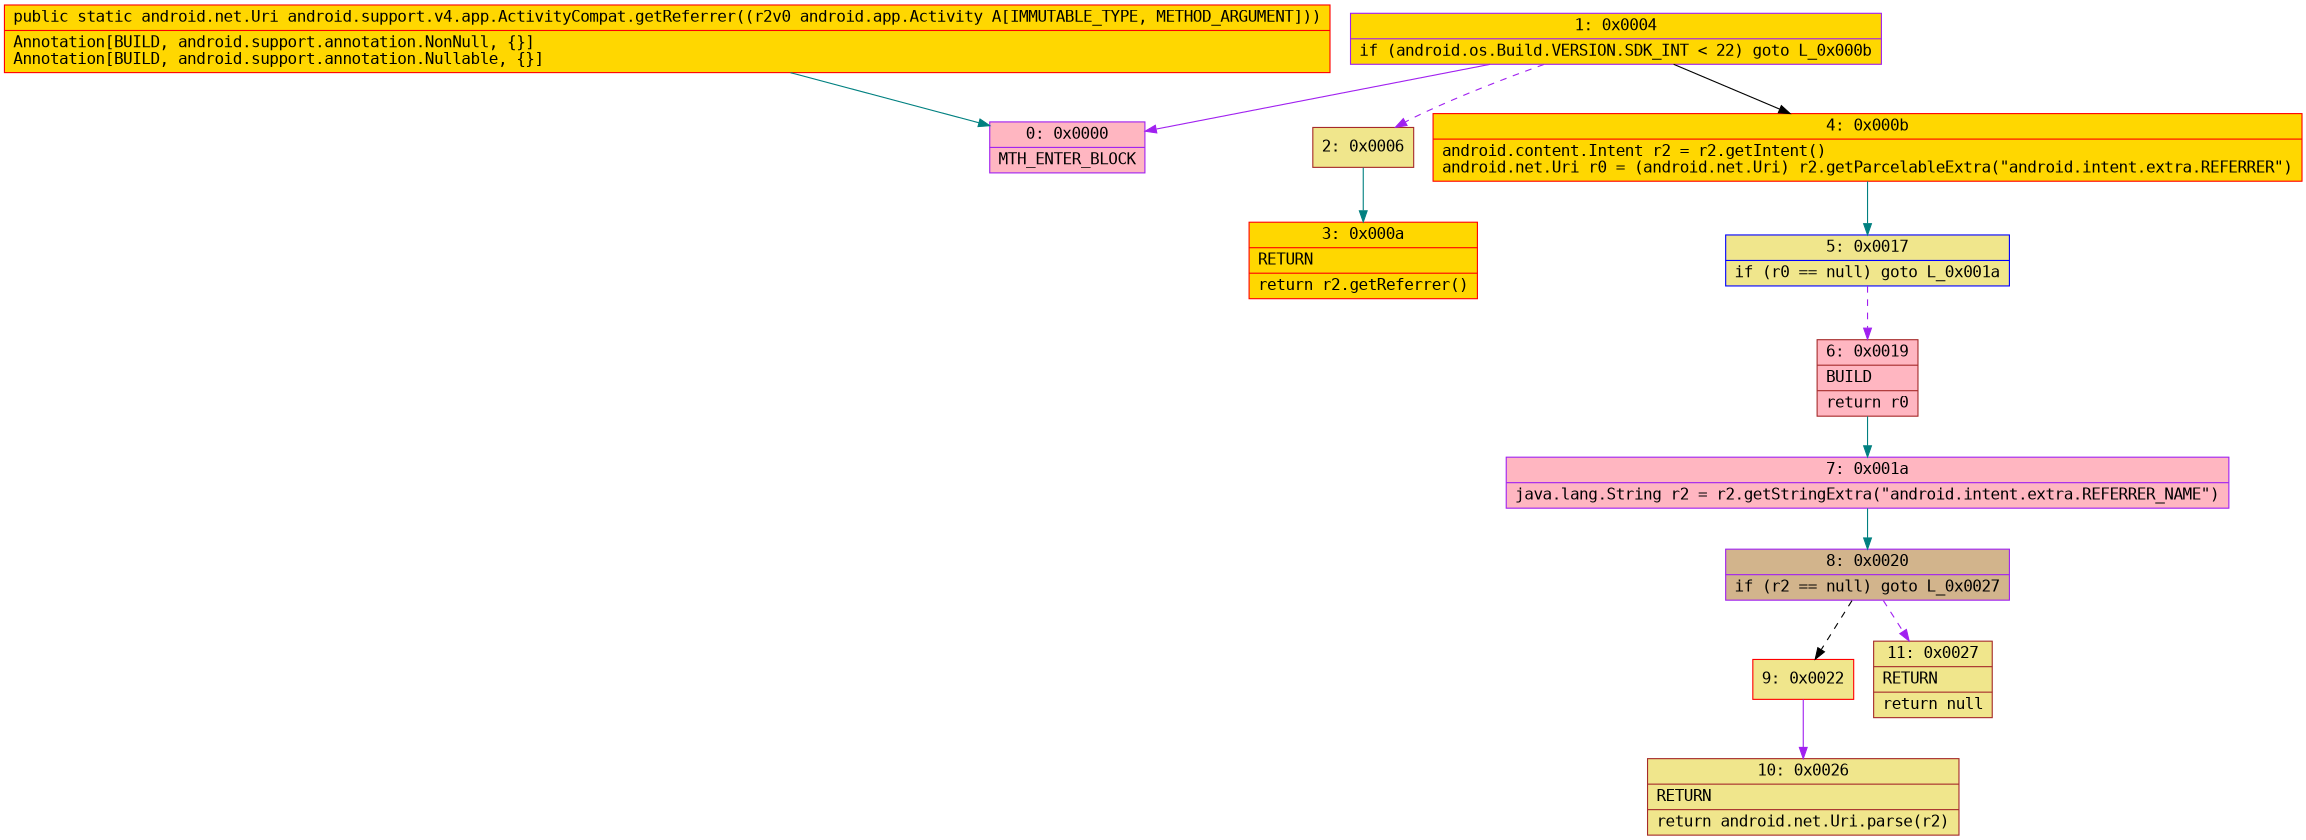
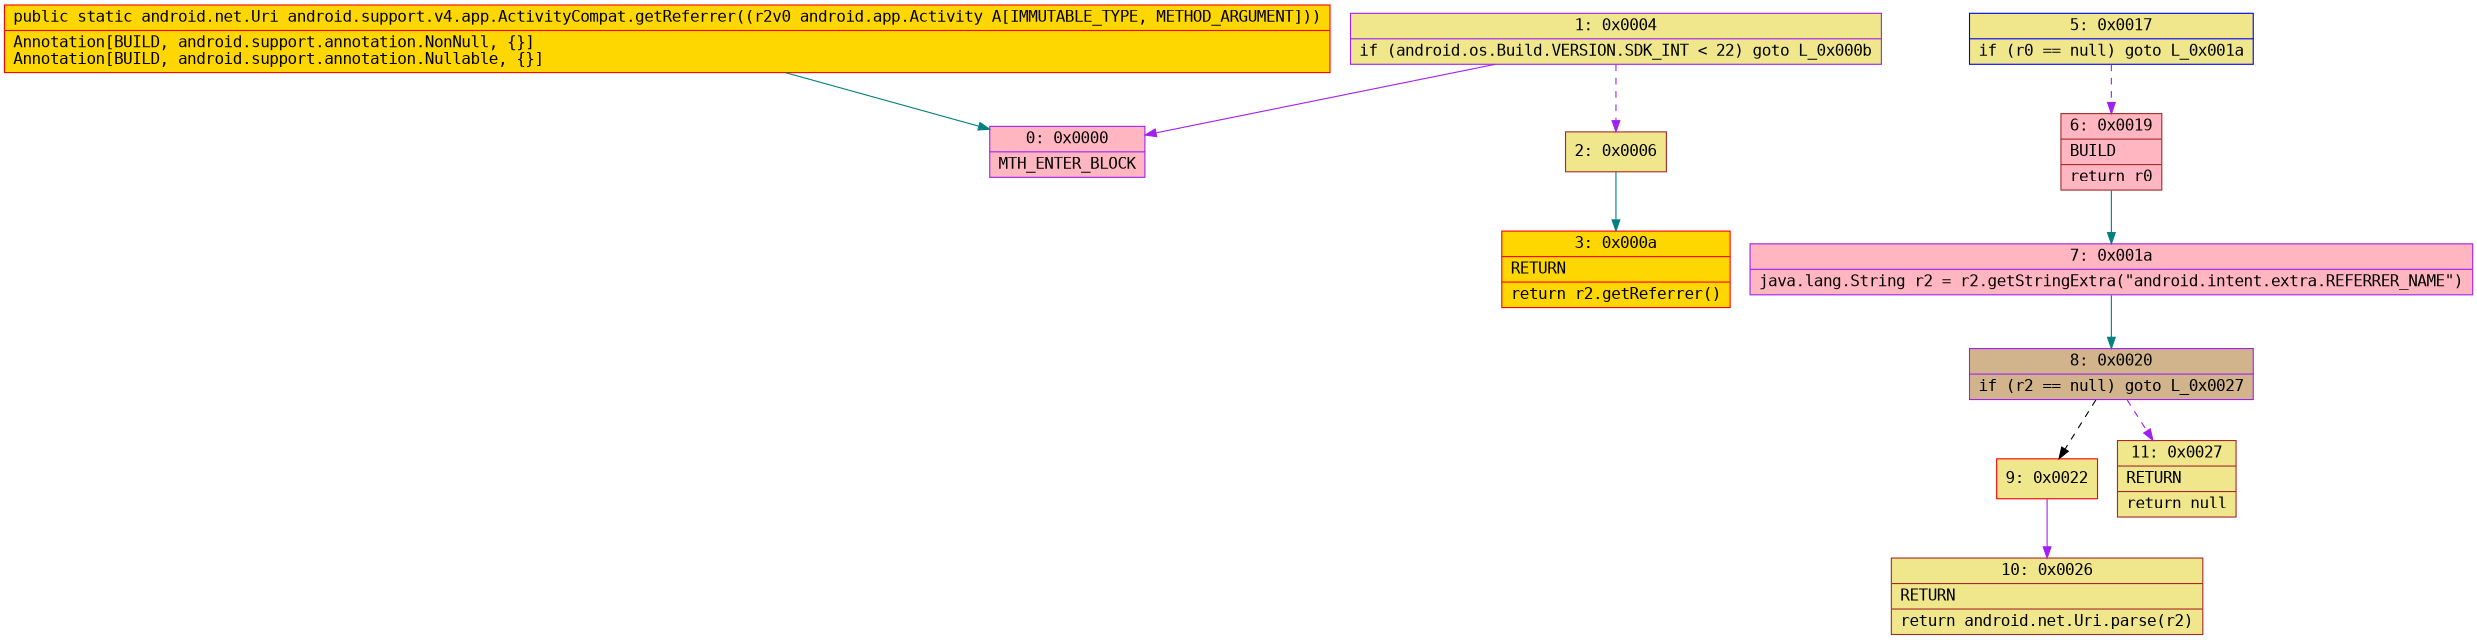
node "1: 0x0004": fillcolor gold -> khaki
node "4: 0x000b": removed
